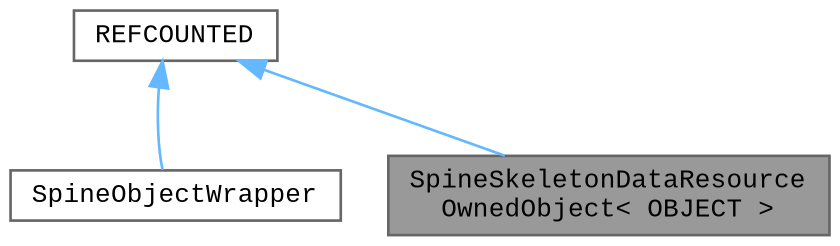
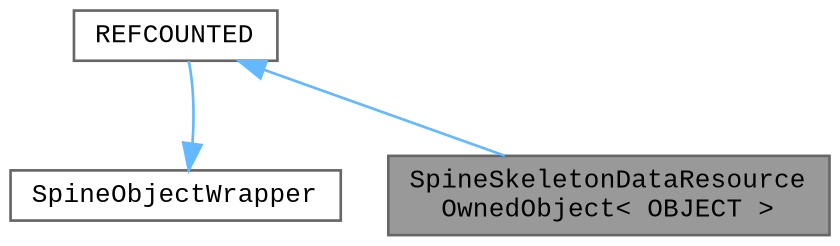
edge "SpineObjectWrapper" -> "REFCOUNTED": reversed
